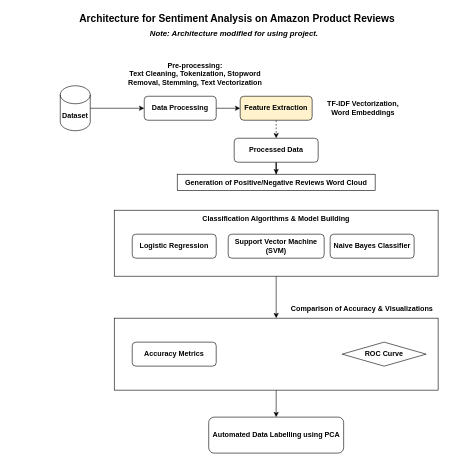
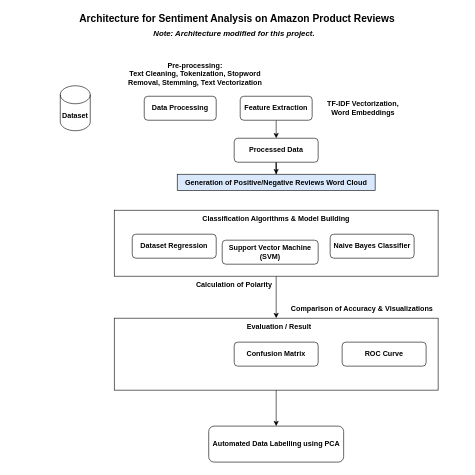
node "Note: Architecture modified for using project.": label "Note: Architecture modified for using project." -> "Note: Architecture modified for this project."
edge "Dataset" -> "Data Processing": removed
edge "Data Processing" -> "Feature Extraction": removed
node "Feature Extraction": fillcolor #fff2cc -> #ffffff
edge "Feature Extraction" -> "Processed Data": style dashed -> solid
node "Generation of Positive/Negative Reviews Word Cloud": fillcolor #ffffff -> #dae8fc
node "Logistic Regression": label "Logistic Regression" -> "Dataset Regression"
node "Support Vector Machine (SVM)": moved (276, 246) -> (270, 252)
node "Calculation of Polarity": added
node "Evaluation / Result": added
node "Accuracy Metrics": removed
node "Confusion Matrix": added
node "ROC Curve": shape diamond -> rounded rectangle
node "Automated Data Labelling using PCA": moved (276, 435) -> (276, 444)
